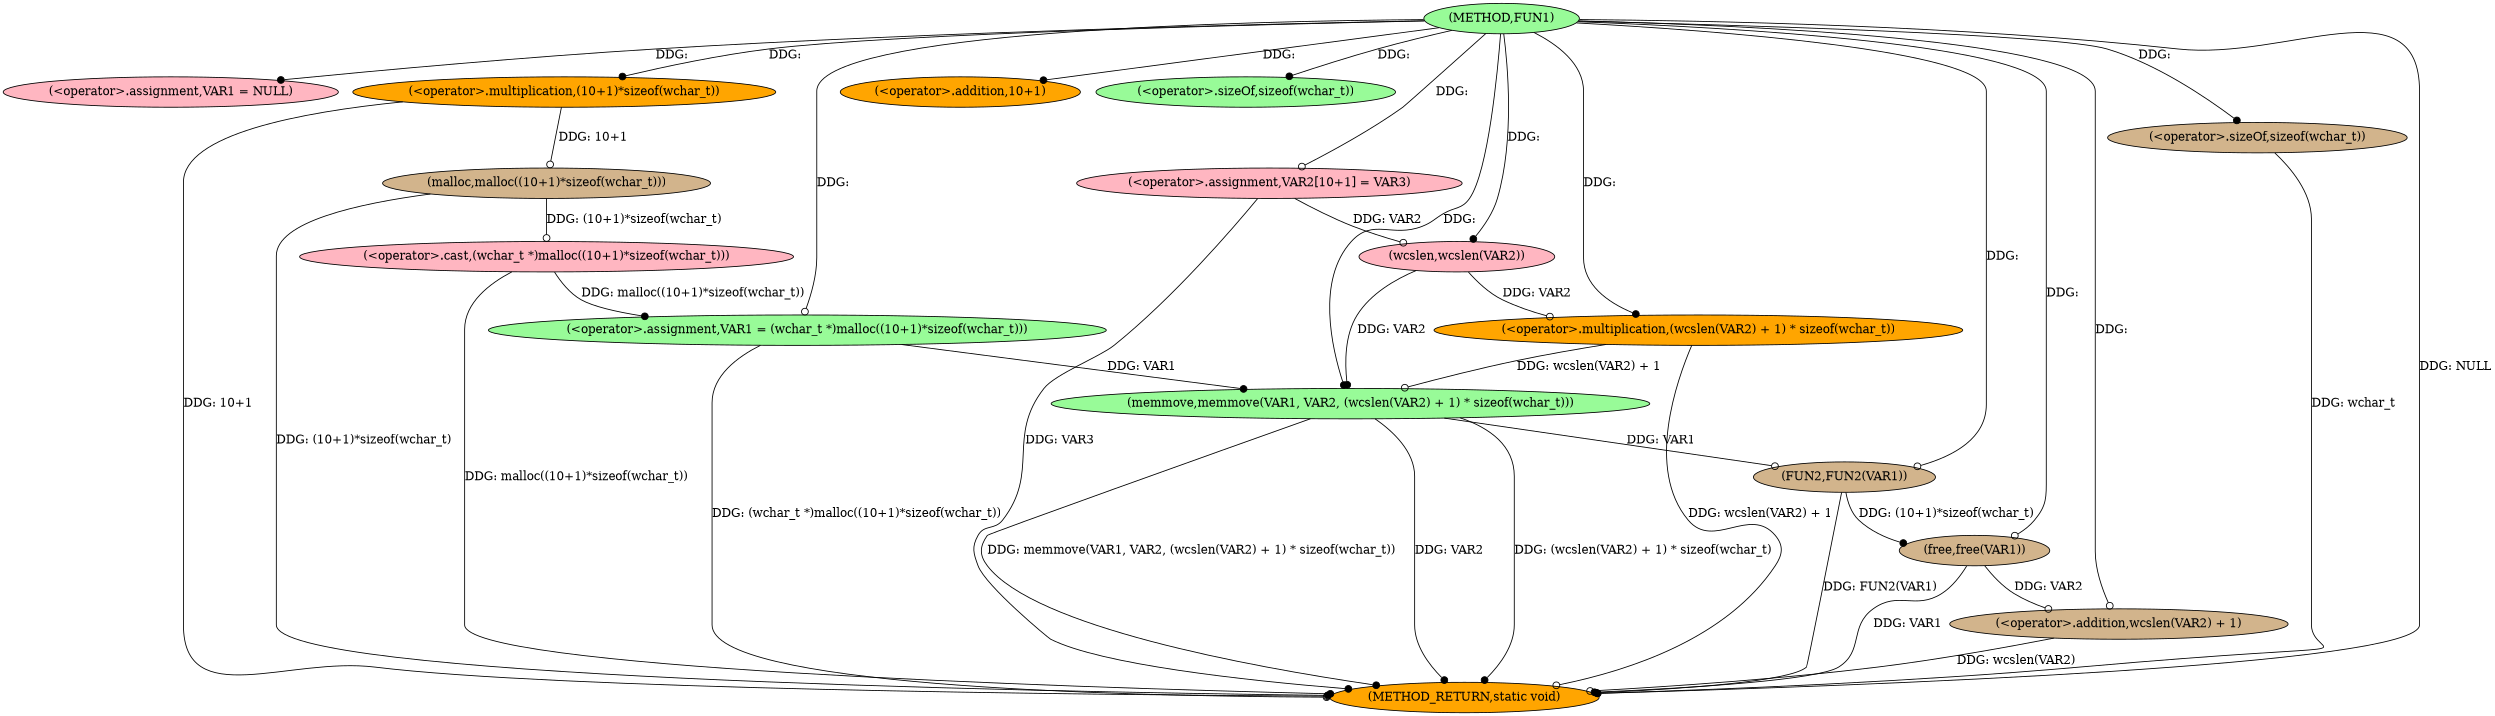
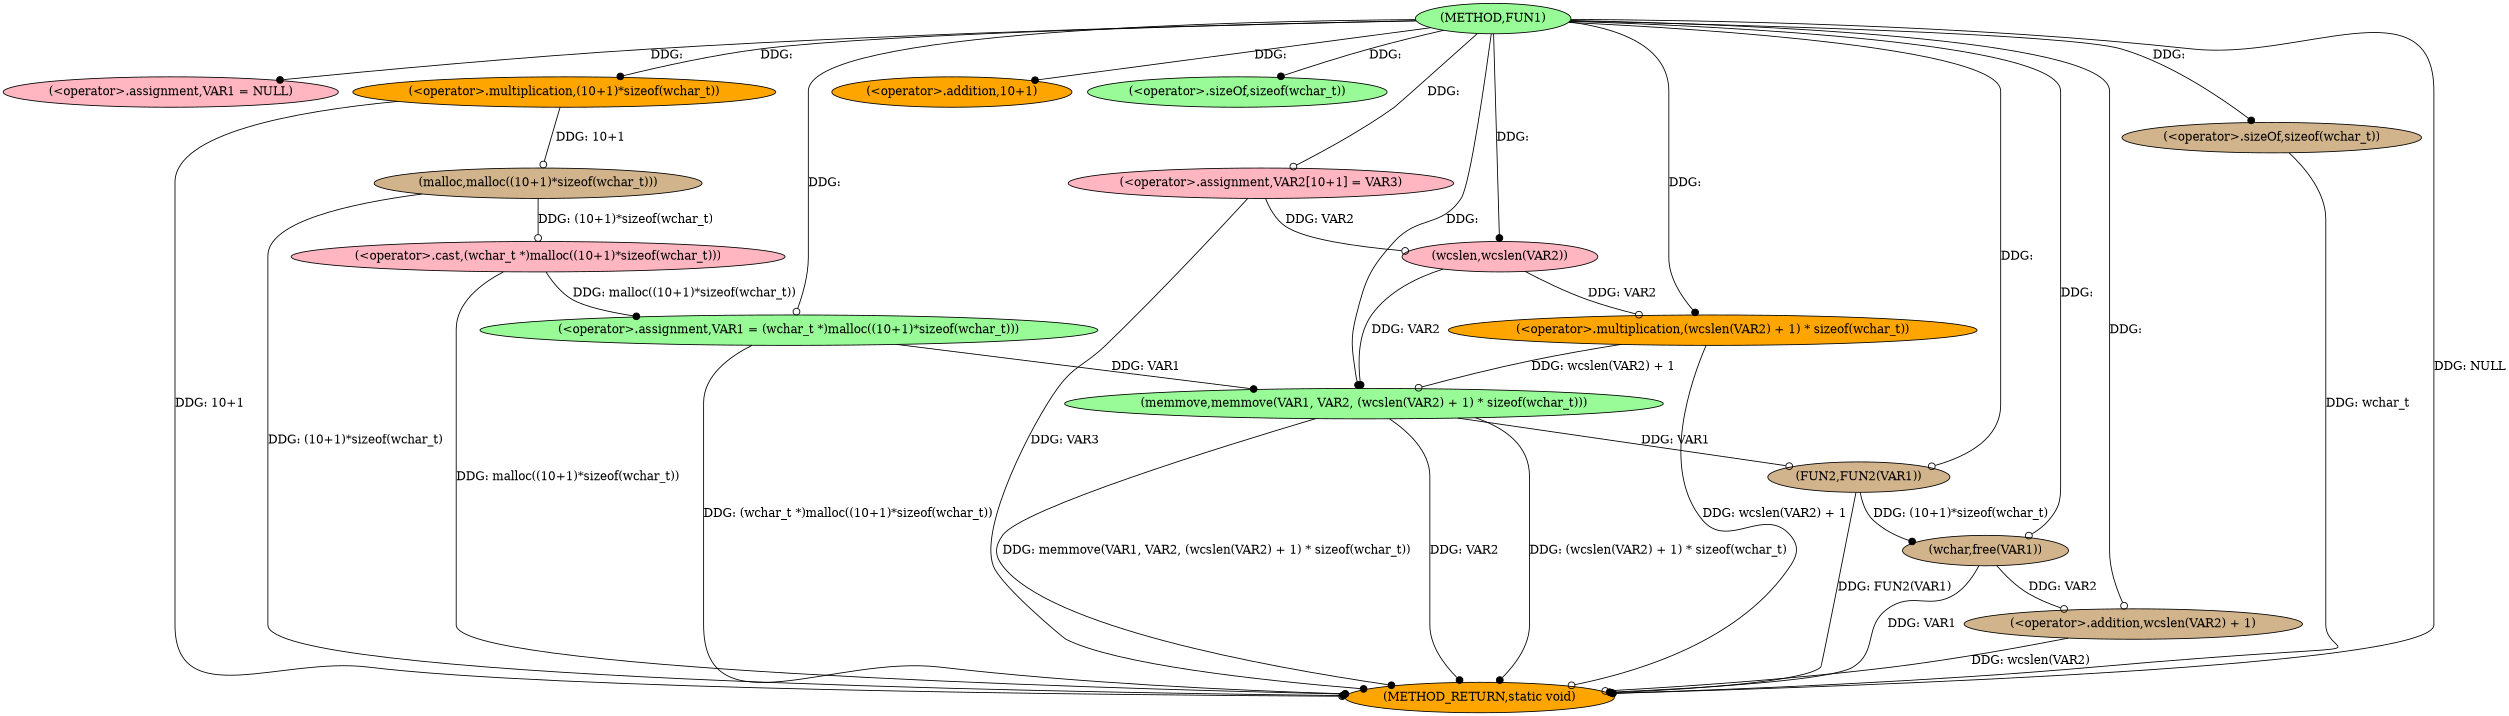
node "(free,free(VAR1))": label "(free,free(VAR1))" -> "(wchar,free(VAR1))"
